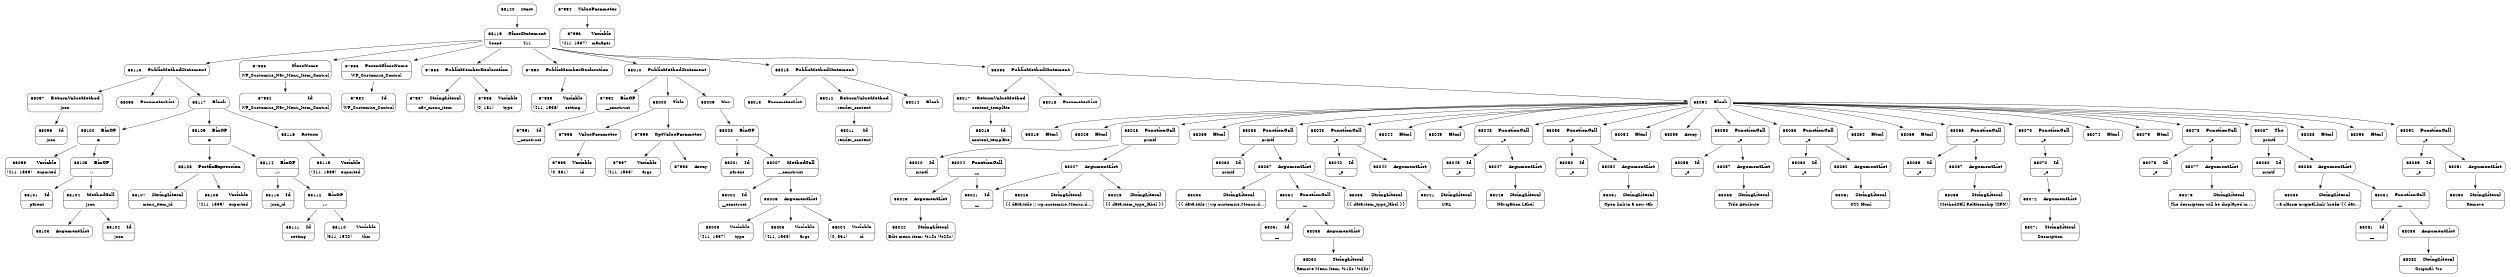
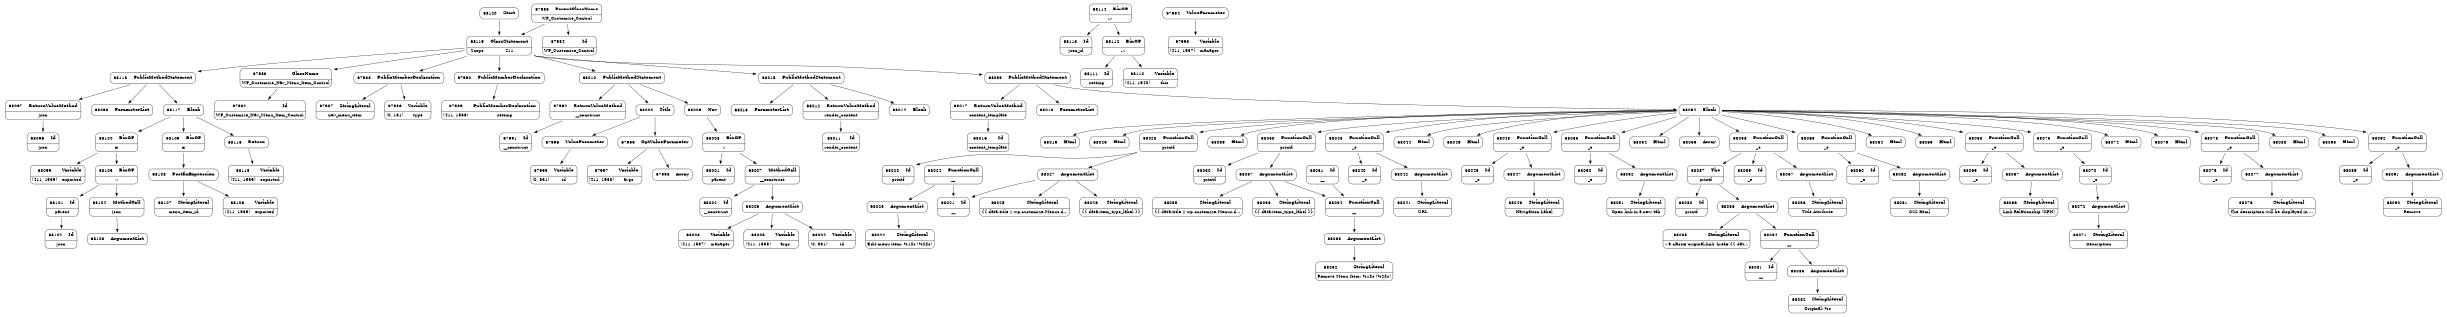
edge "68119" -> "67985": reversed
node "67989": text "Variable" -> "PublicMemberDeclaration"
node "67992": text "BinOP" -> "ReturnValueMethod"
edge "68094" -> "68087": now "68058" -> "68087"
edge "68109" -> "68114": removed
node "68066": text "MethodCall Relationship (XFN)" -> "Link Relationship (XFN)"
edge "68104" -> "68102": now "68101" -> "68102"
edge "68034" -> "68031": reversed
node "68110": text "(511, 1540)" -> "(411, 1540)"
node "68003": text "type" -> "manager"
